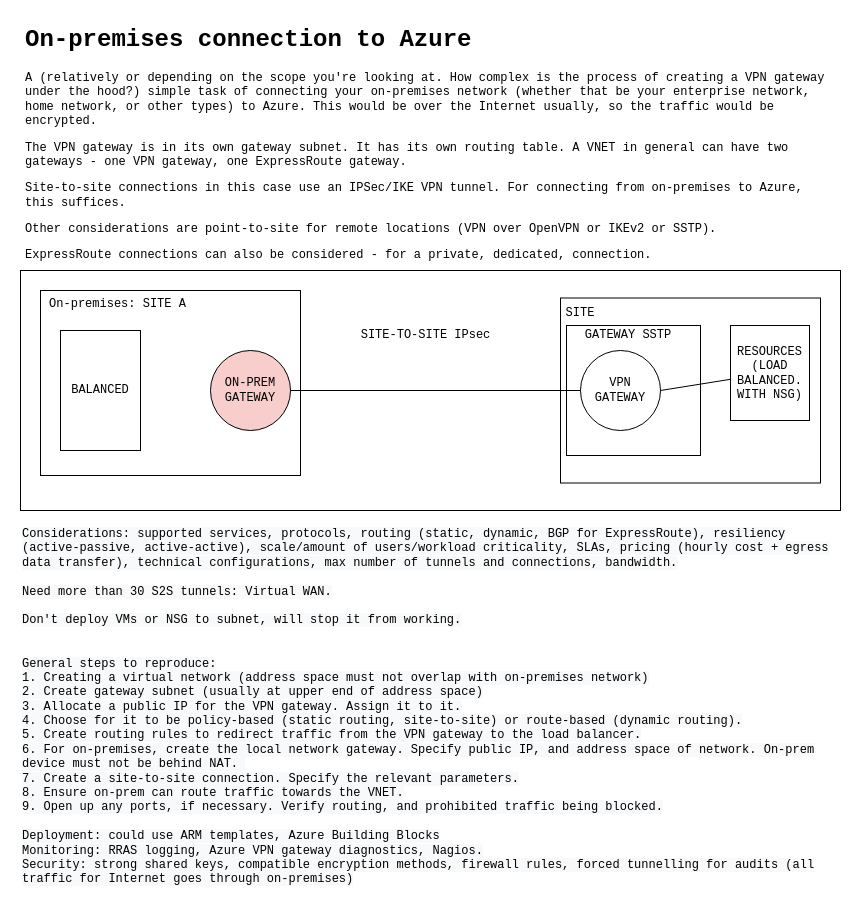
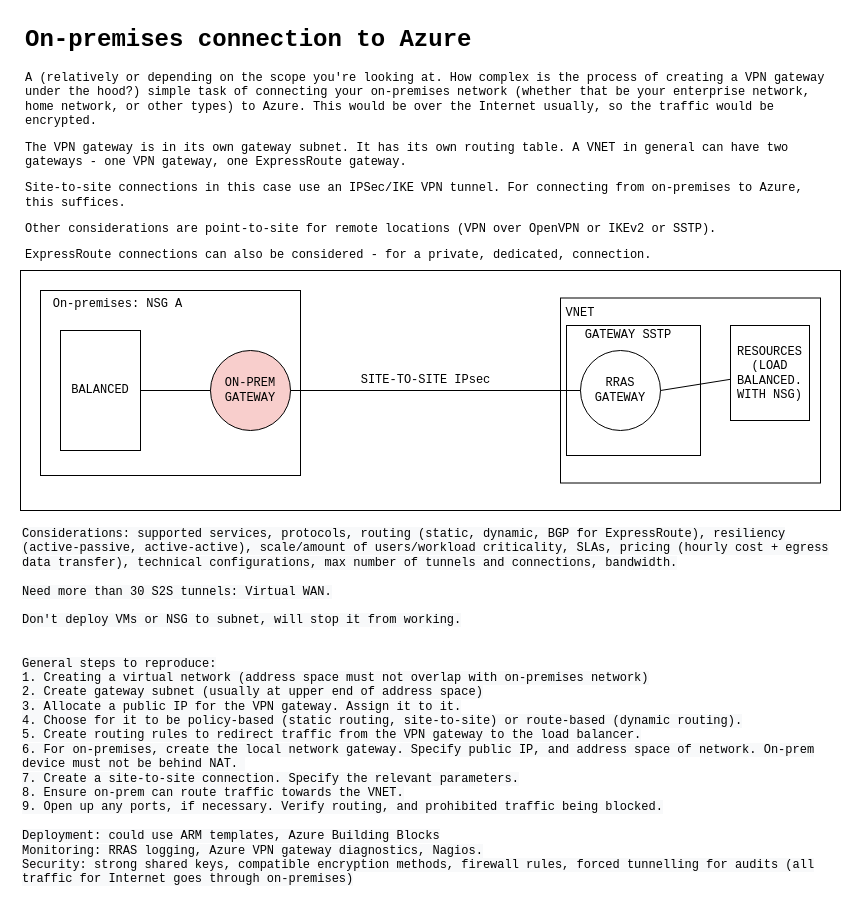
node "On-premises: SITE A": label "On-premises: SITE A" -> "On-premises: NSG A"
node "SITE": label "SITE" -> "VNET"
node "SITE-TO-SITE IPsec": moved (426, 336) -> (426, 381)
edge "BALANCED" -- "ON-PREM GATEWAY": added
node "VPN GATEWAY": label "VPN GATEWAY" -> "RRAS GATEWAY"
